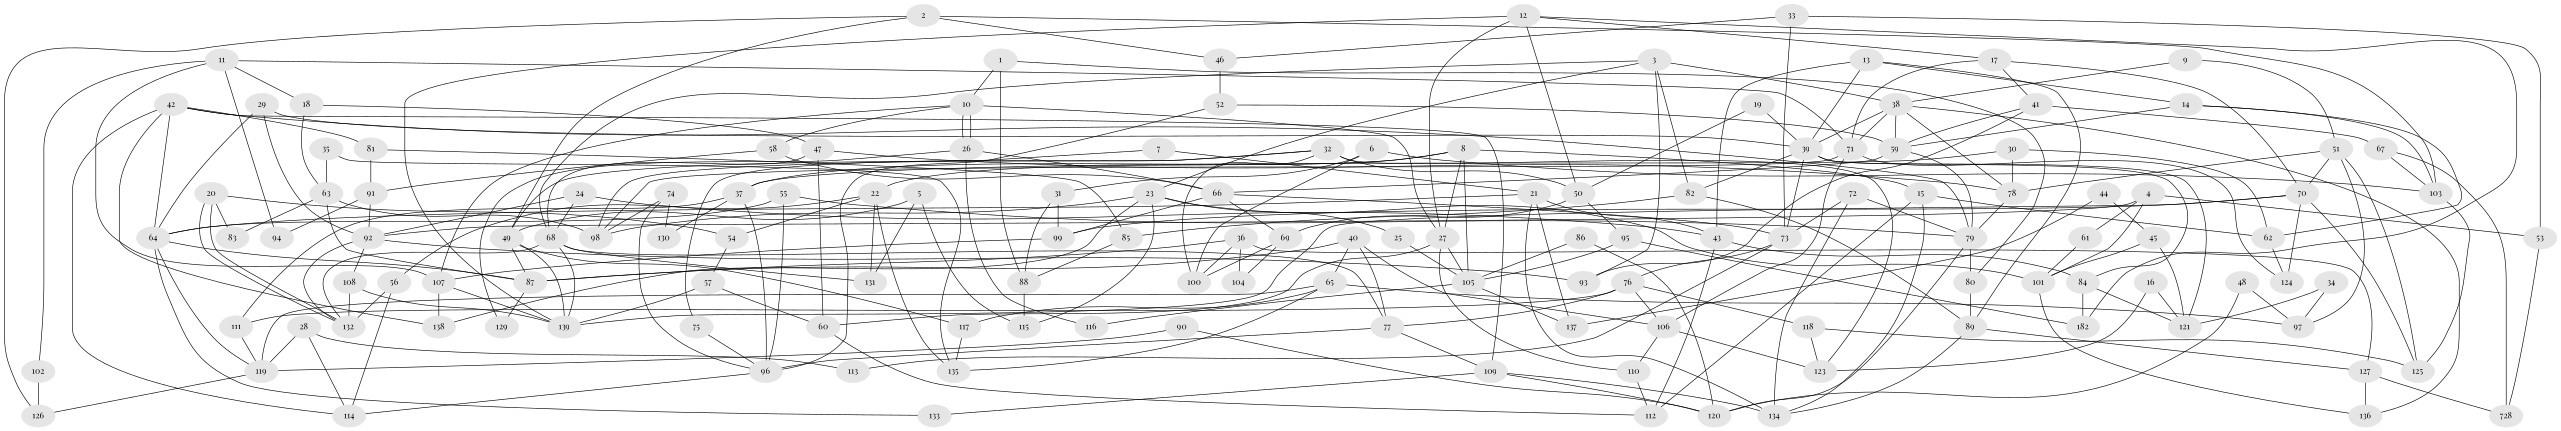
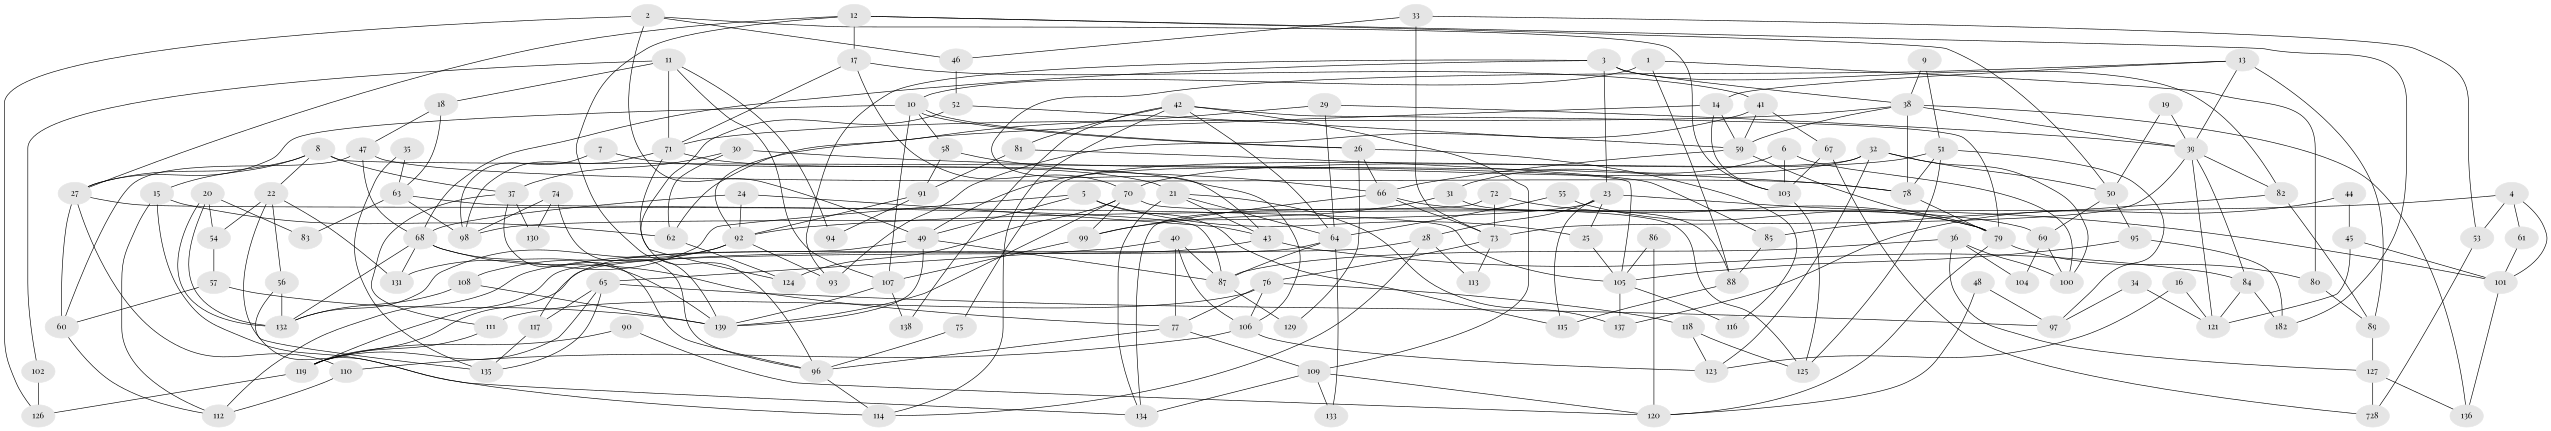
edge "5" -- "25": added
edge "23" -- "138": now "23" -- "28"
edge "55" -- "96": removed
edge "89" -- "134": removed
